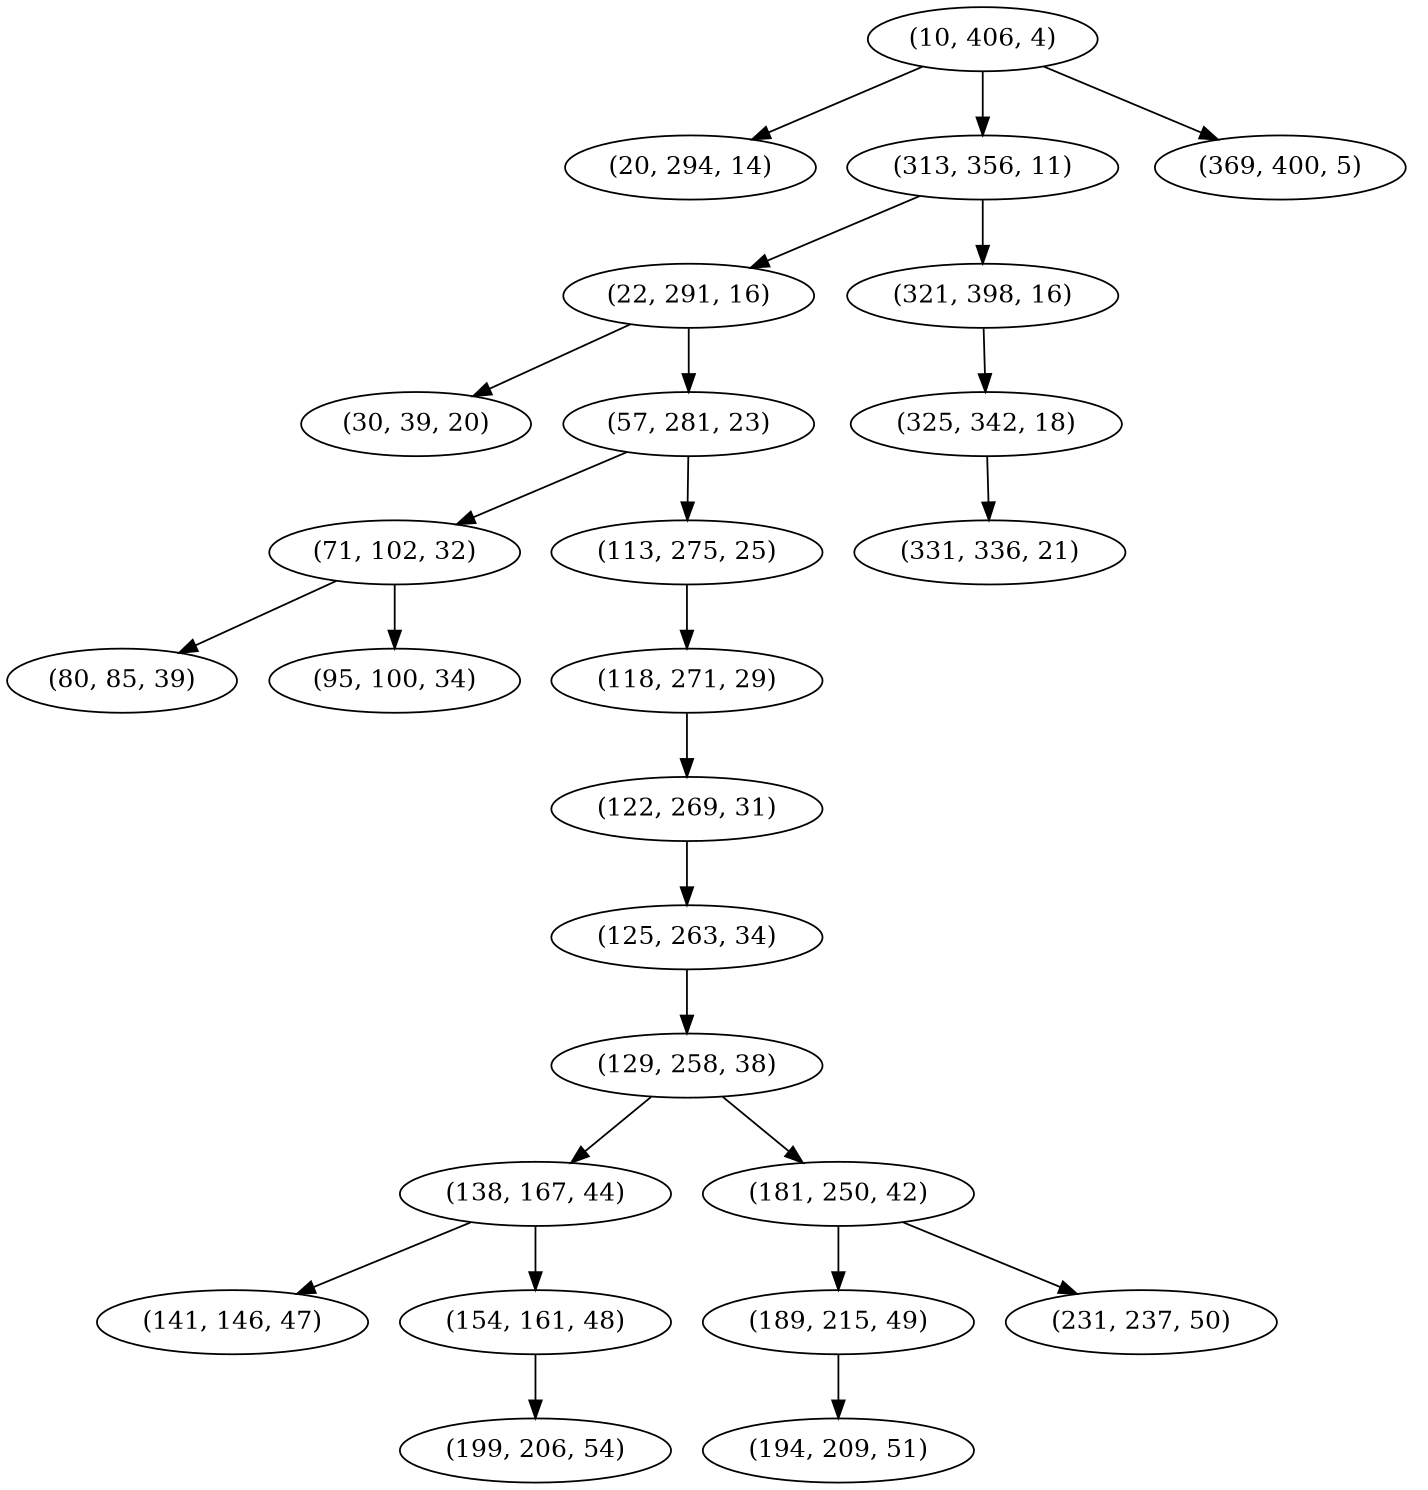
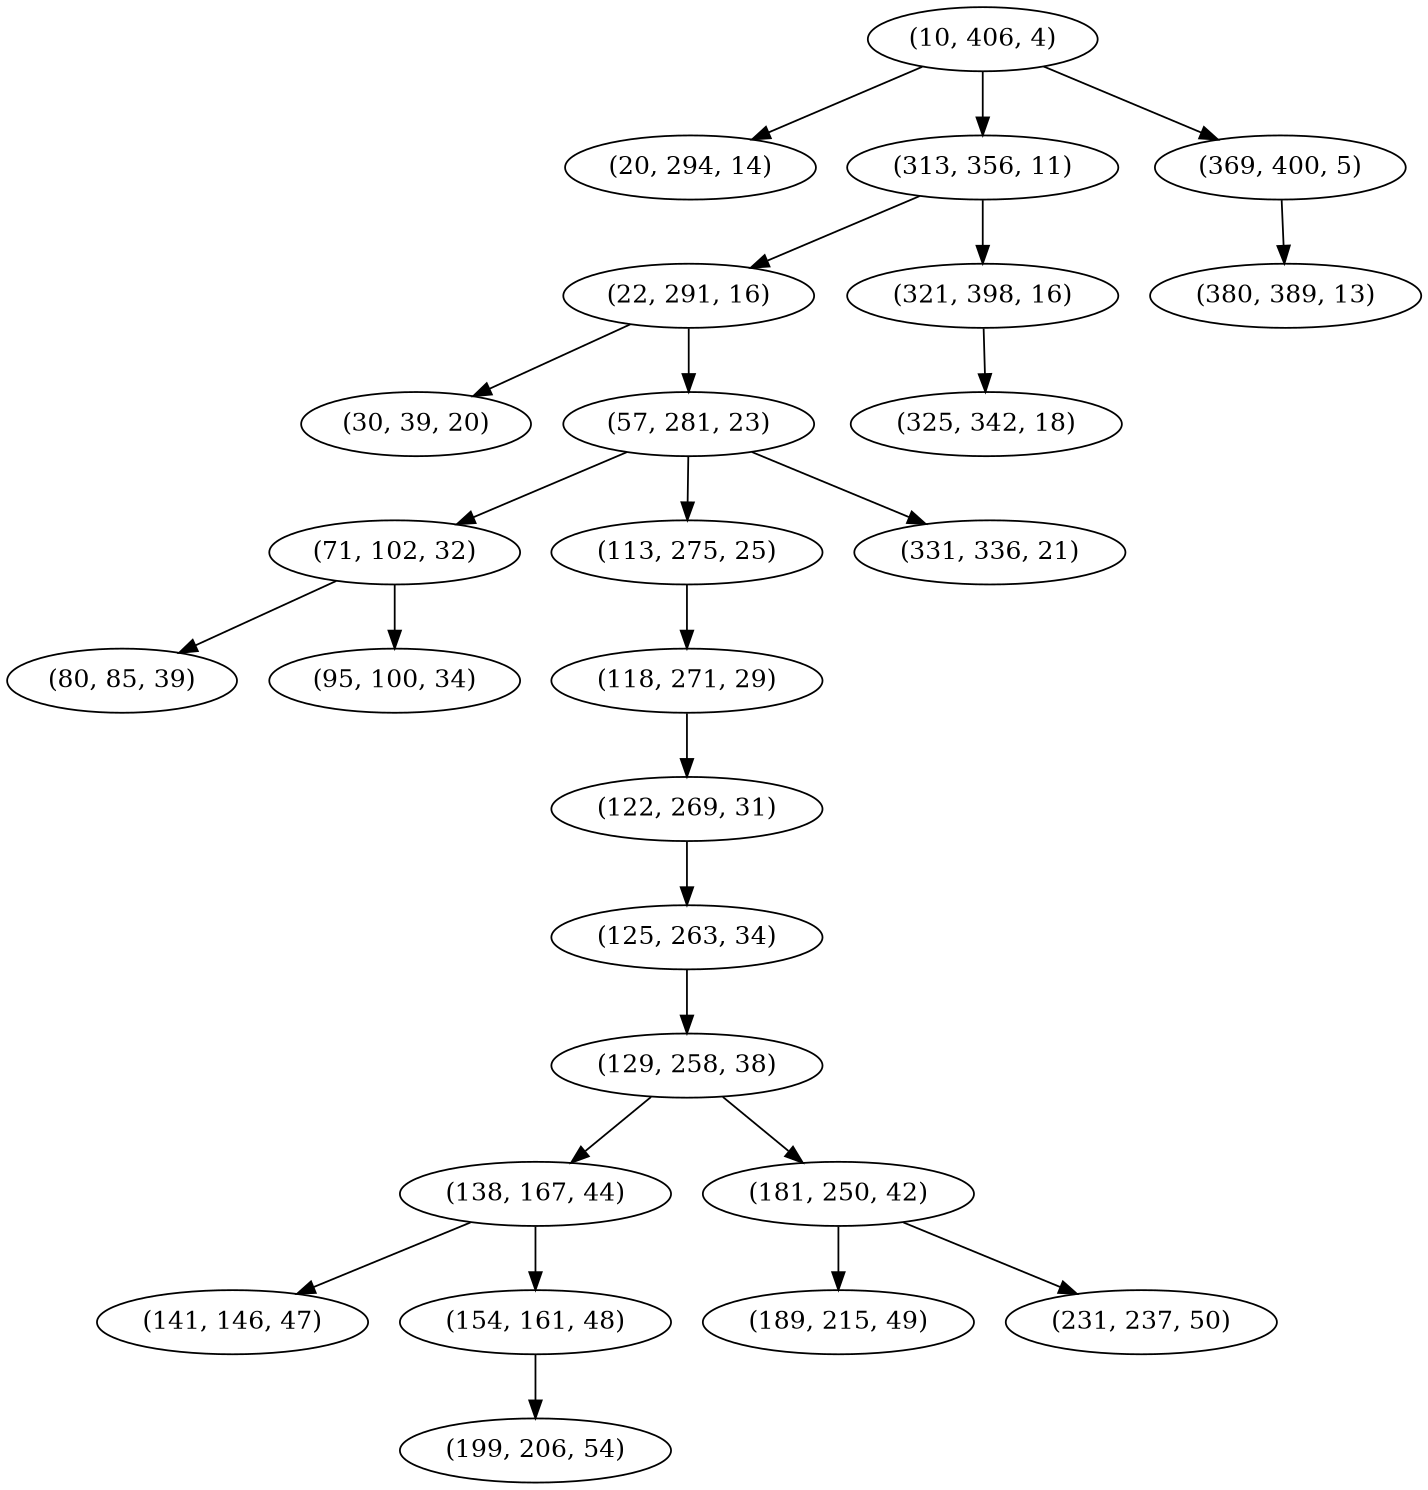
node "(380, 389, 13)": added
edge "(325, 342, 18)" -> "(331, 336, 21)": now "(57, 281, 23)" -> "(331, 336, 21)"
node "(194, 209, 51)": removed
